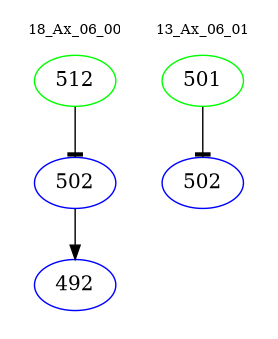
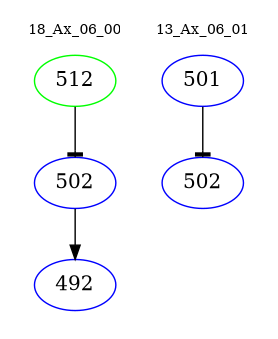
node "501": color green -> blue
